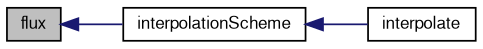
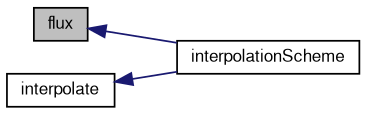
edge "interpolate" -> "interpolationScheme": reversed
